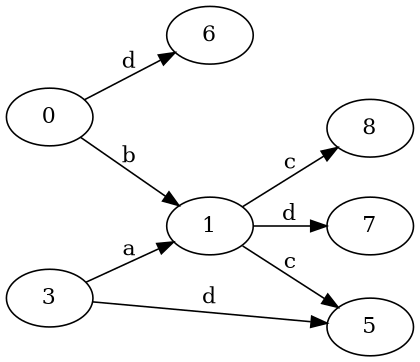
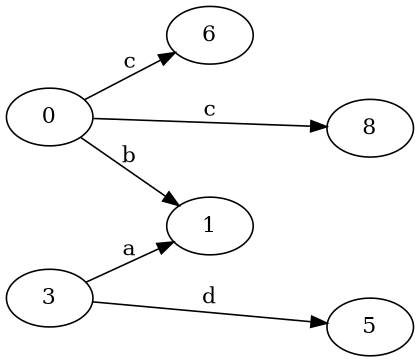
edge "0" -> "6": label "d" -> "c"
edge "1" -> "8": now "0" -> "8"
node "7": removed
edge "1" -> "5": removed, label "c"
